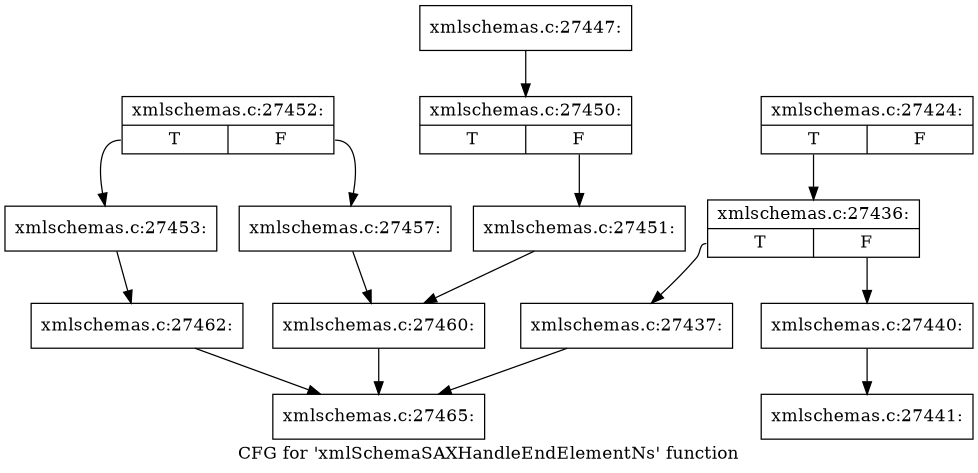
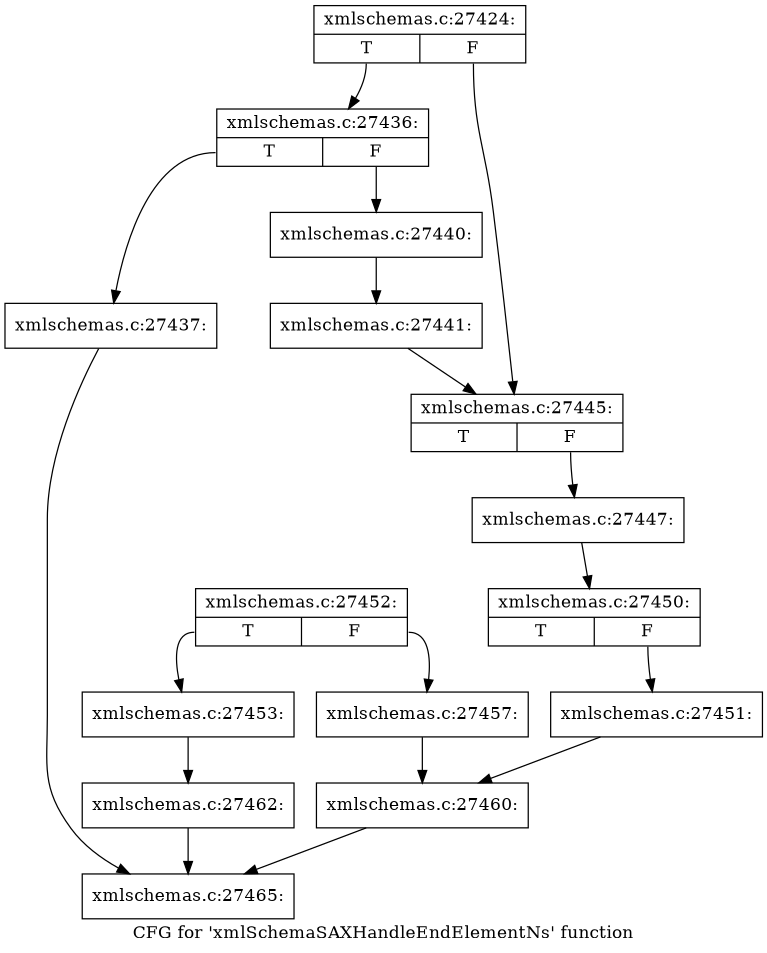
node "xmlschemas.c:27445:": added
